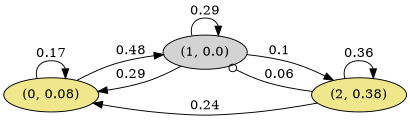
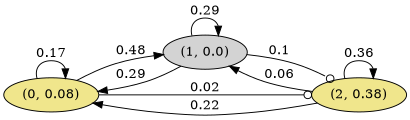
edge "(1, 0.0)" -> "(2, 0.38)": arrowhead normal -> odot
edge "(2, 0.38)" -> "(1, 0.0)": arrowhead odot -> normal
edge "(0, 0.08)" -> "(2, 0.38)": added, label "0.02"
edge "(2, 0.38)" -> "(0, 0.08)": label "0.24" -> "0.22"
